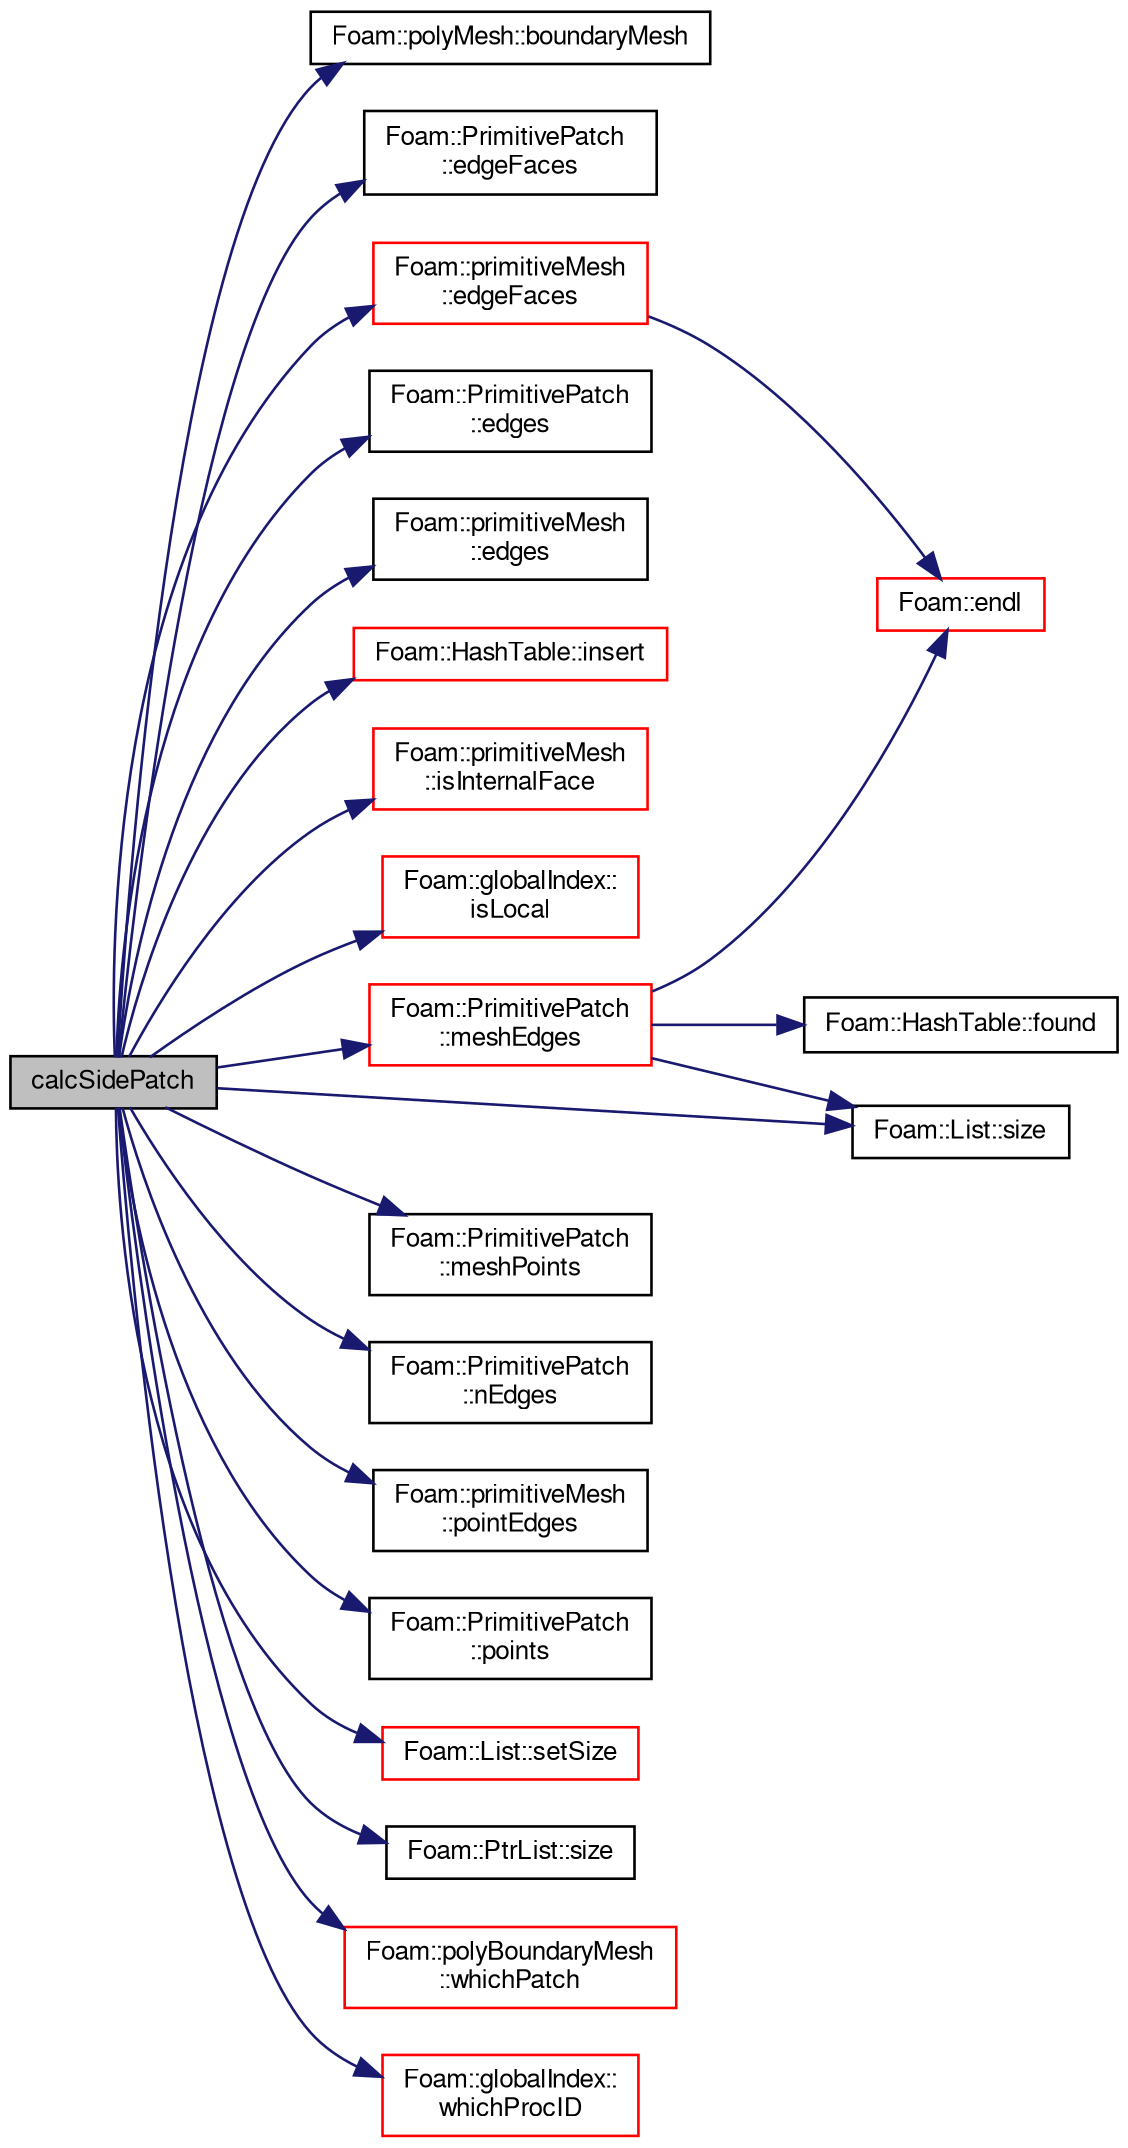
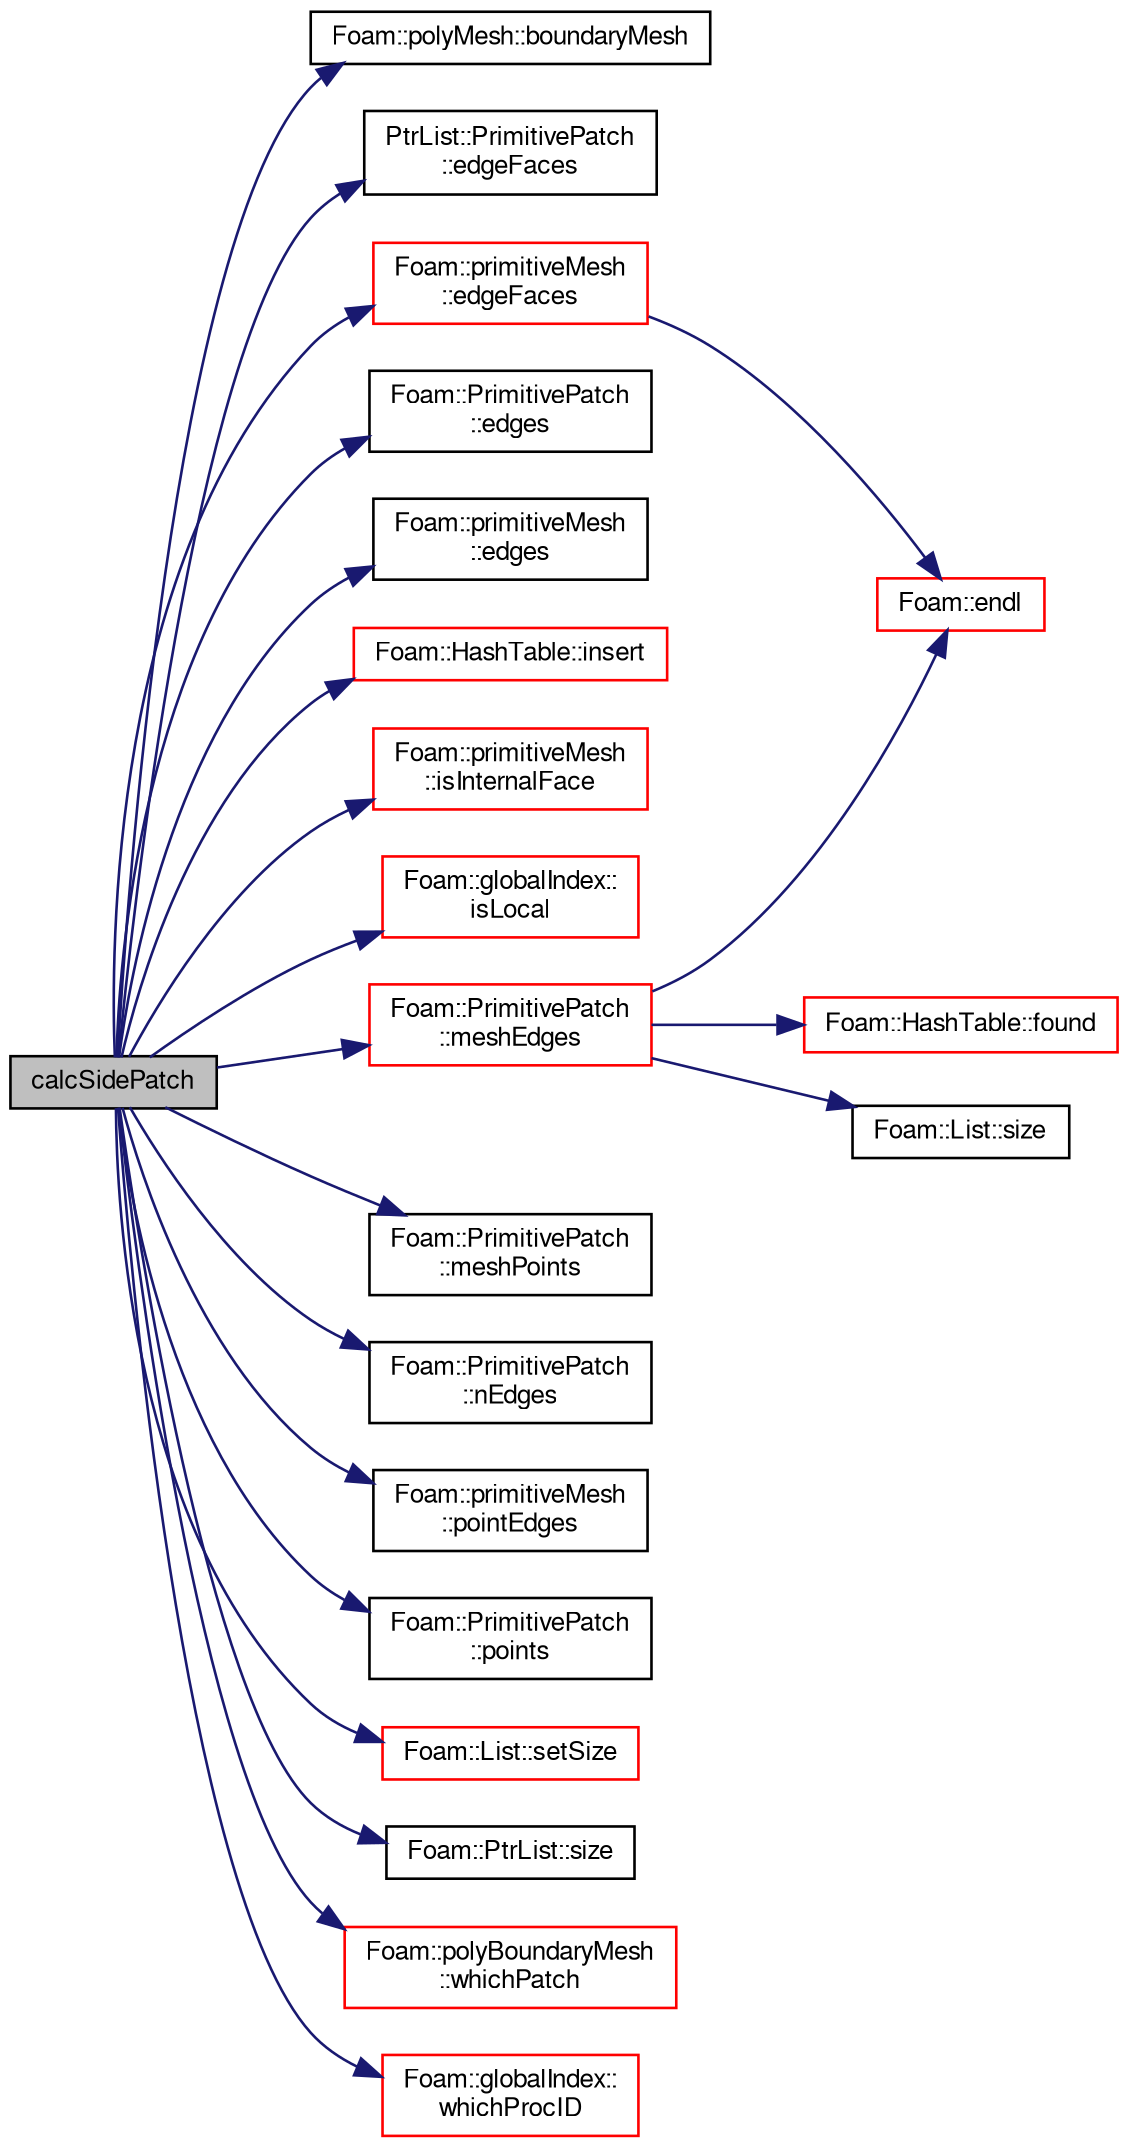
node "Foam::PrimitivePatch ::edgeFaces": label "Foam::PrimitivePatch ::edgeFaces" -> "PtrList::PrimitivePatch ::edgeFaces"
node "Foam::HashTable::found": color black -> red
edge "calcSidePatch" -> "Foam::List::size": removed
